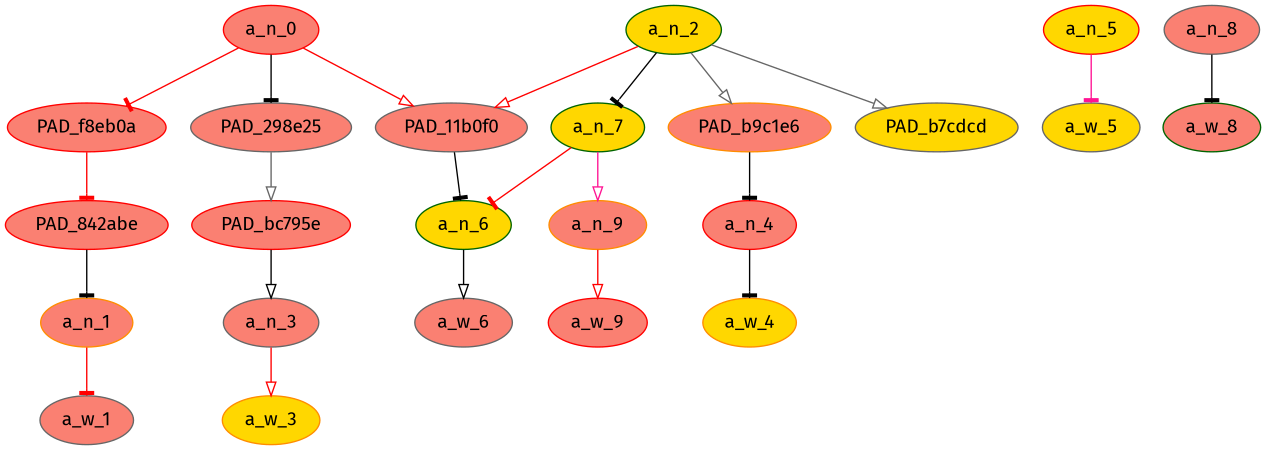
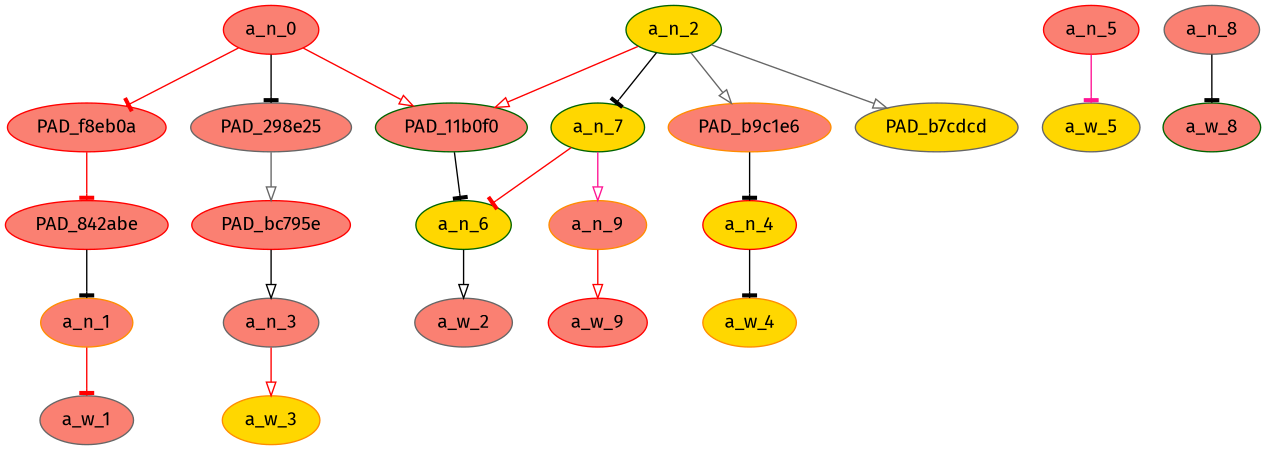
node "a_n_5": fillcolor gold -> salmon
node "PAD_11b0f0": color gray40 -> darkgreen
node "a_n_4": fillcolor salmon -> gold
node "a_w_6": label "a_w_6" -> "a_w_2"
